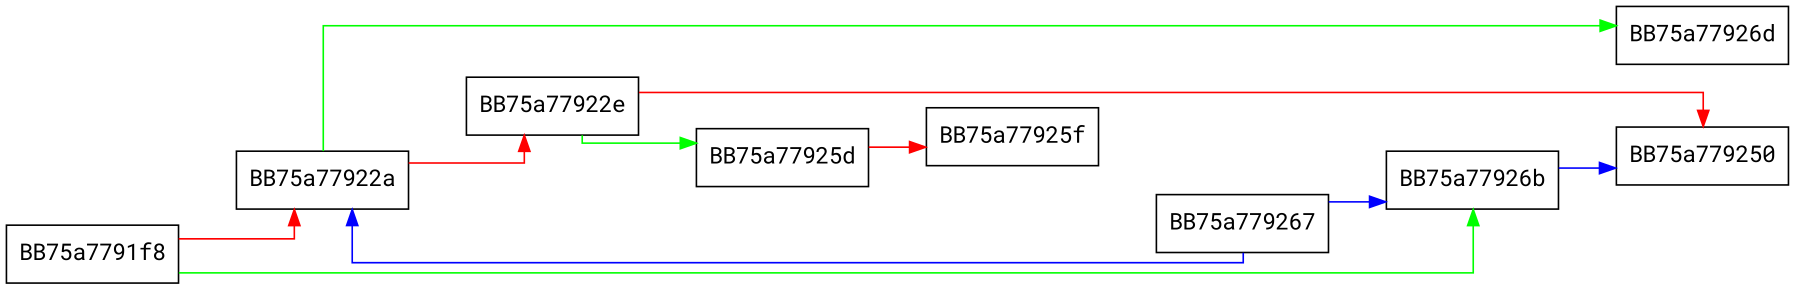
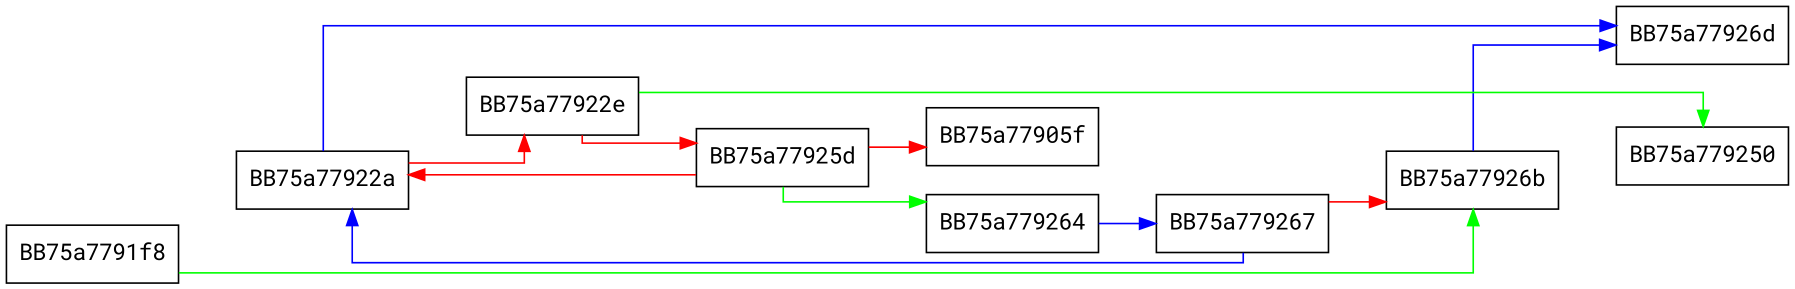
edge "BB75a77922a" -> "BB75a77926d": color green -> blue
edge "BB75a77922e" -> "BB75a779250": color red -> green
node "BB75a77925f": label "BB75a77925f" -> "BB75a77905f"
edge "BB75a77922e" -> "BB75a77925d": color green -> red
edge "BB75a77926b" -> "BB75a779250": now "BB75a77926b" -> "BB75a77926d"
edge "BB75a779267" -> "BB75a77926b": color blue -> red
node "BB75a779264": added
edge "BB75a7791f8" -> "BB75a77922a": now "BB75a77925d" -> "BB75a77922a"
